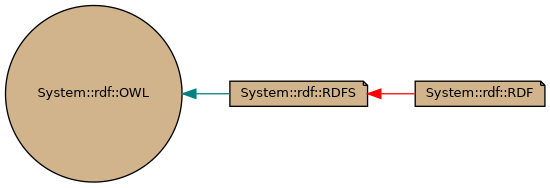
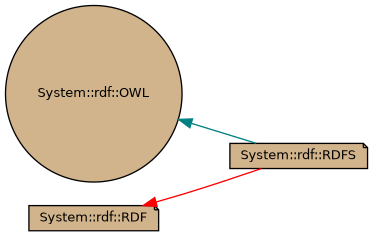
edge "System::rdf::RDF" -> "System::rdf::RDFS": reversed
